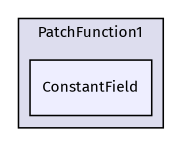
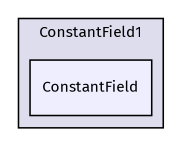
cluster "PatchFunction1": label "PatchFunction1" -> "ConstantField1"
